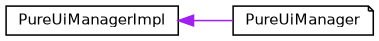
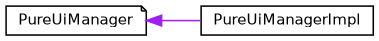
edge "PureUiManager" -> "PureUiManagerImpl": reversed
